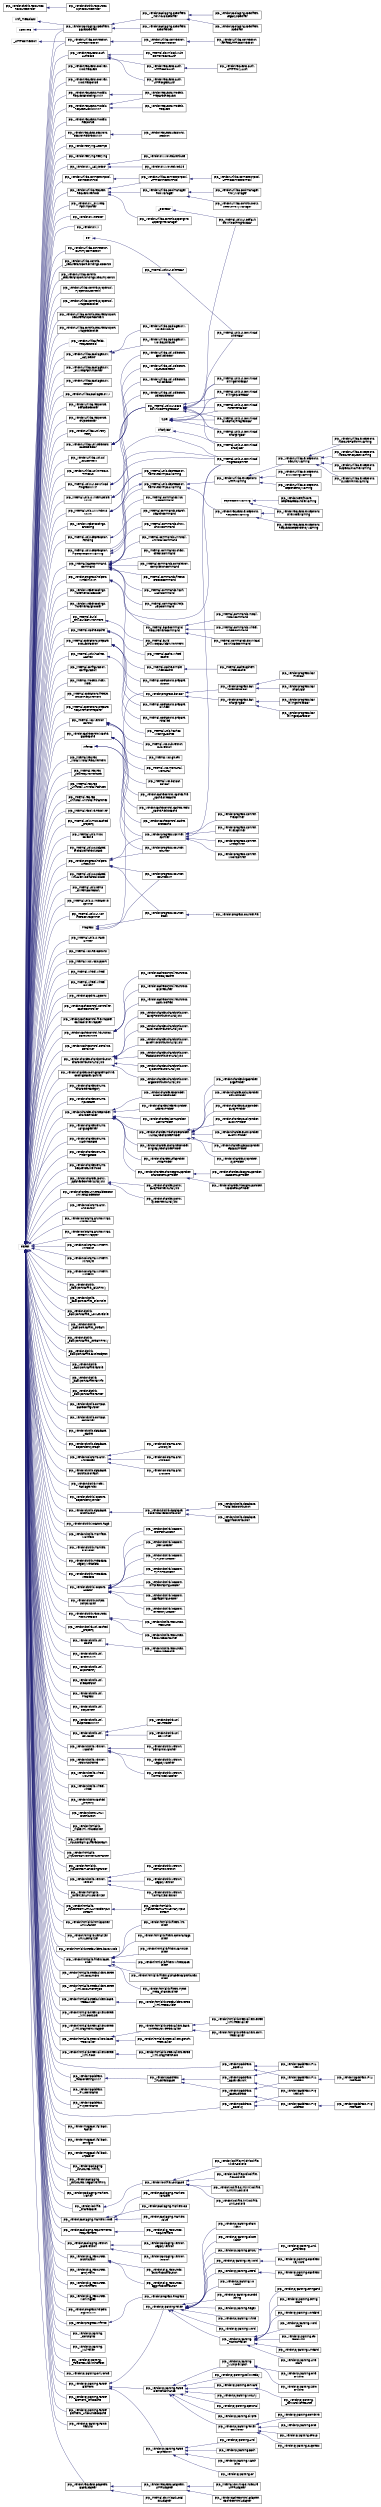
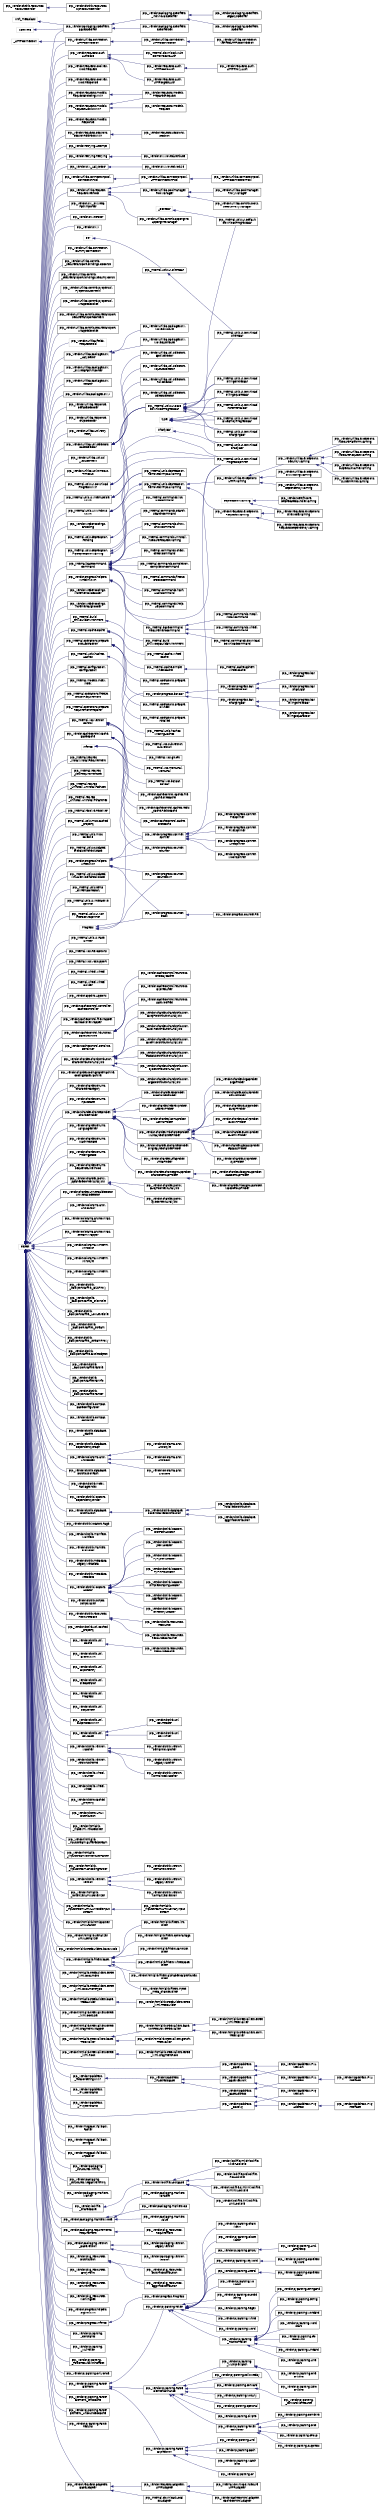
edge "pip._vendor.six.MovedAttribute" -> "pip._vendor.six._LazyDescr": now "pip._vendor.six.MovedAttribute" -> "pip._vendor.retrying.Retrying"
node "pip._internal.commands.uninstall. UninstallCommand": label "pip._internal.commands.uninstall. UninstallCommand" -> "pip._internal.commands.uninstall. InsecureRequestWarning"
